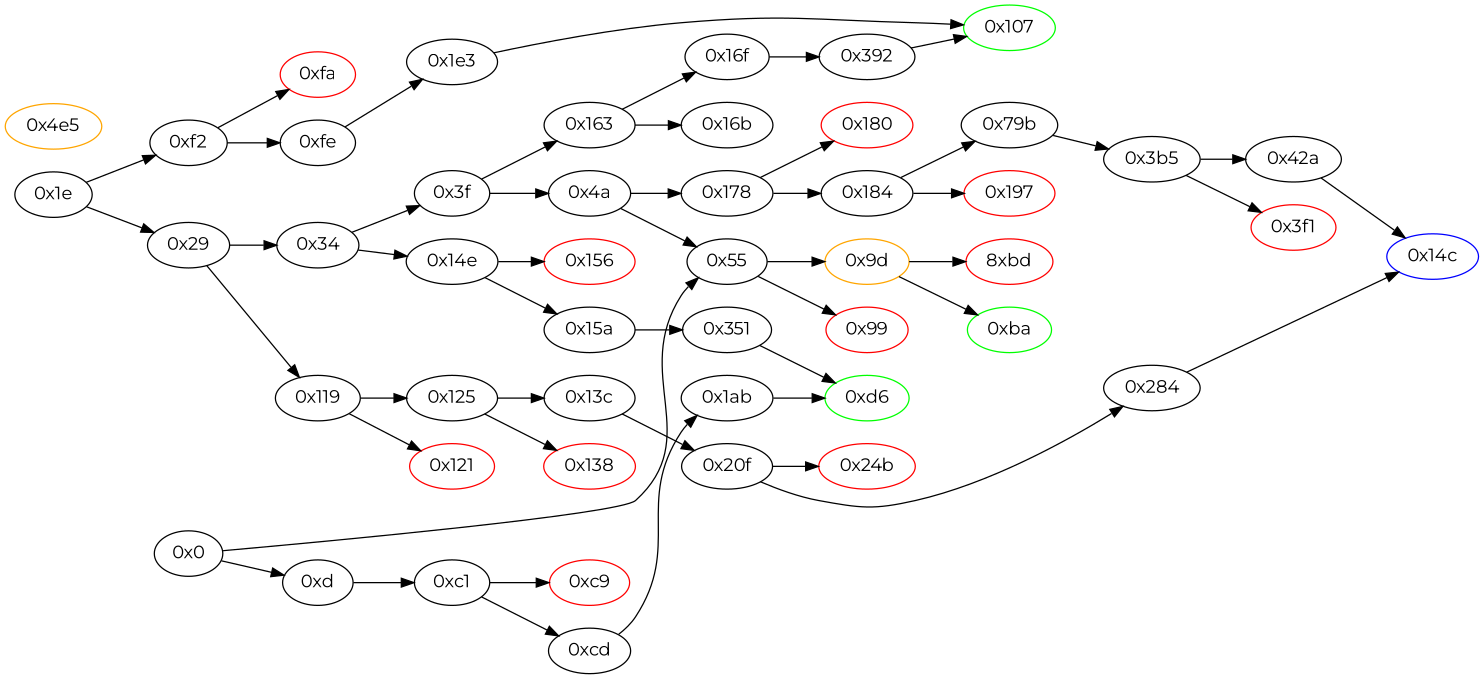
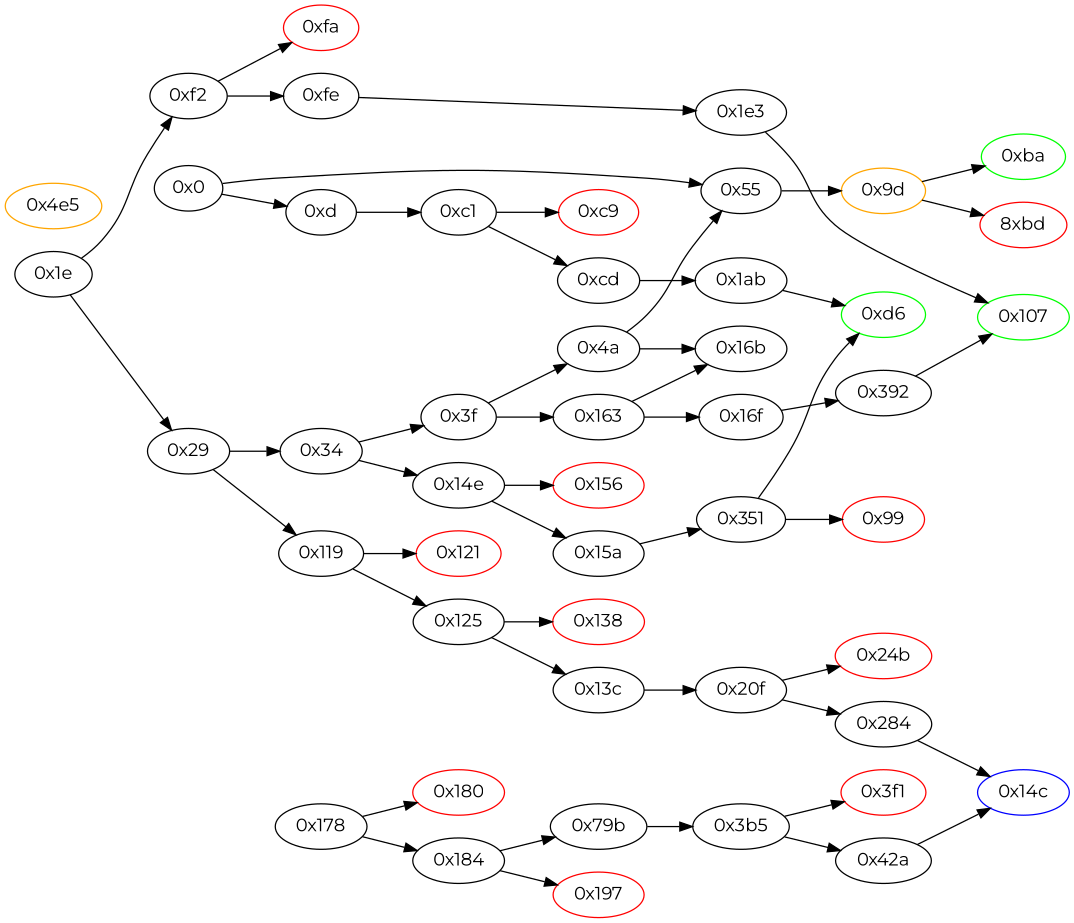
edge "0x4a" -> "0x178": now "0x4a" -> "0x16b"
edge "0x55" -> "0x99": now "0x351" -> "0x99"
